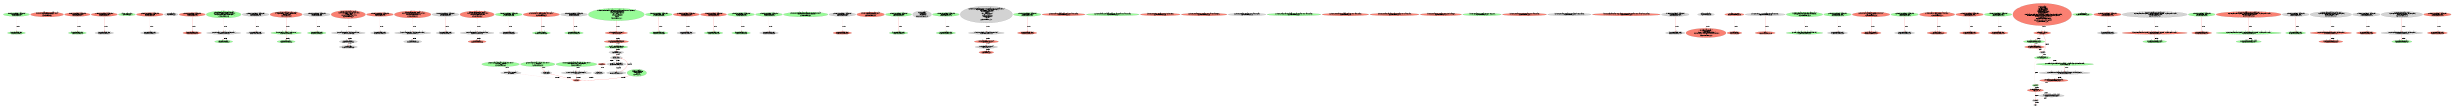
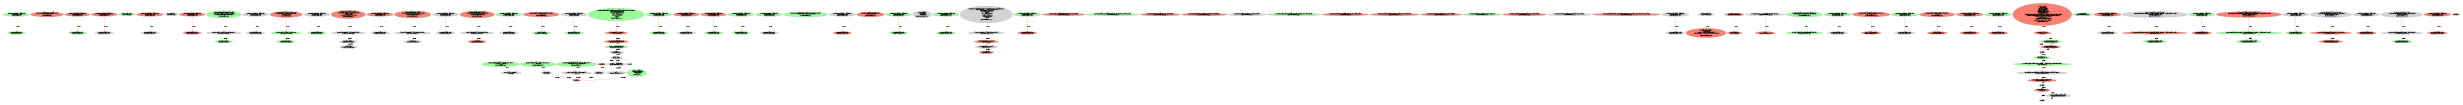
node "0_ start_node": added
edge "182_ end_if" -> "182_ if_operator != address(0) 1185-if-183-186": reversed
edge "36_ _operator = address(0); 226-expression_statement-37-37" -> "37_ _status = false; 232-expression_statement-38-38": label "next_line" -> "loop_update"
edge "186_ if_multihash.length != 1 1204-if-187-191" -> "186_ end_if": removed, label "neg_next"
node "1260": removed
